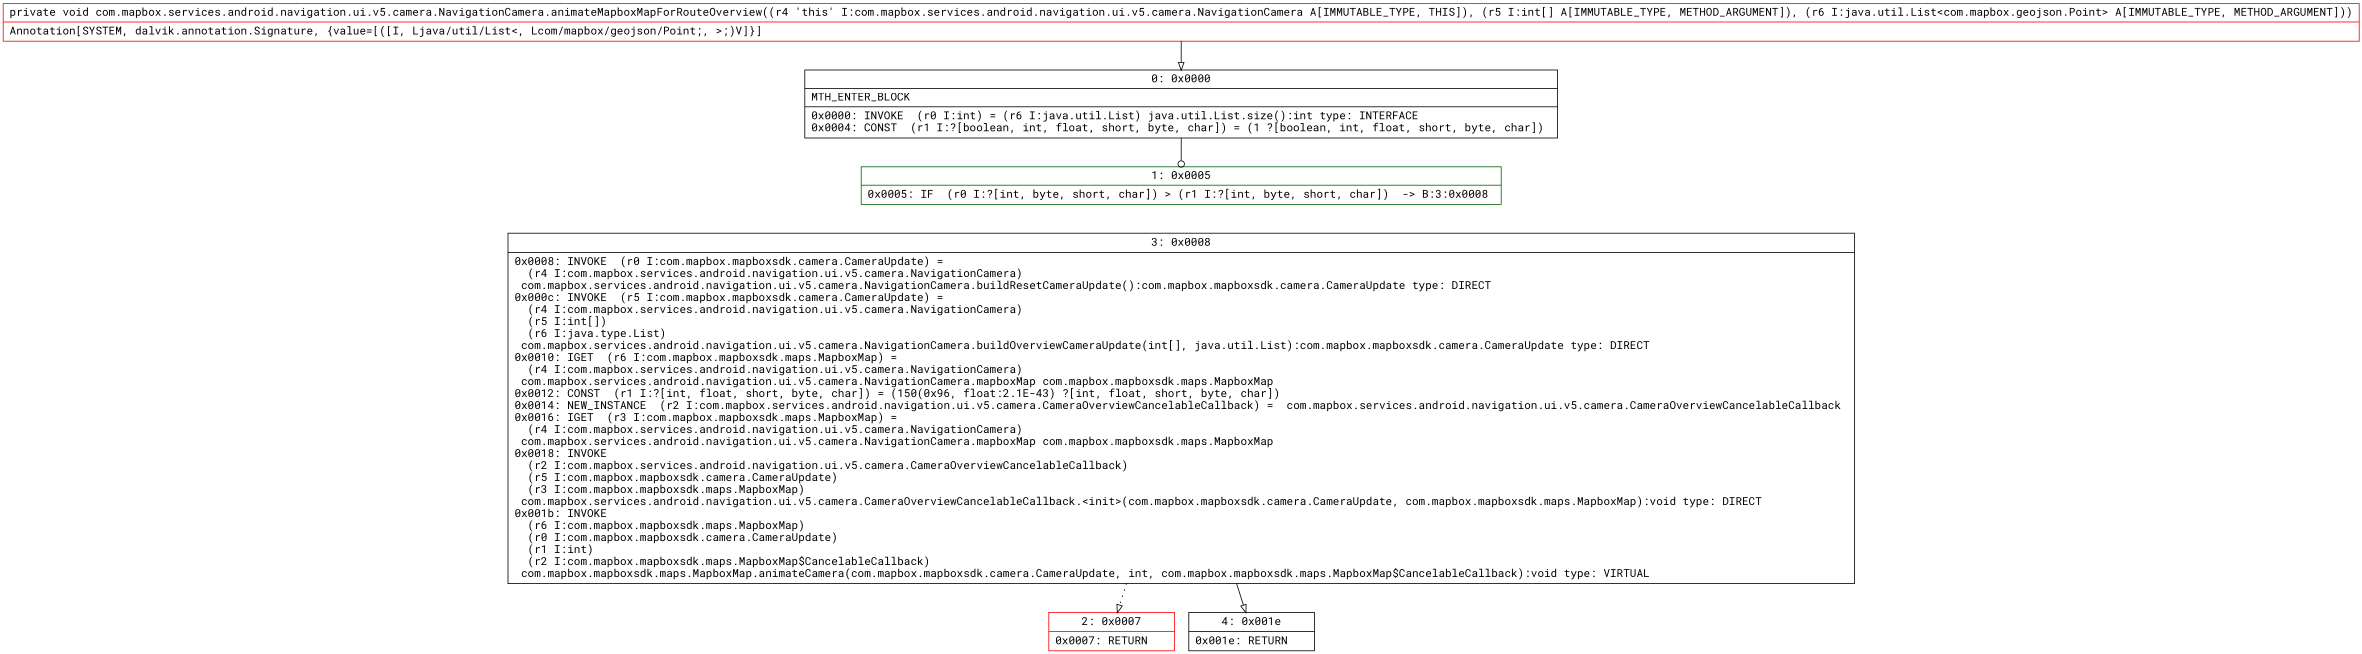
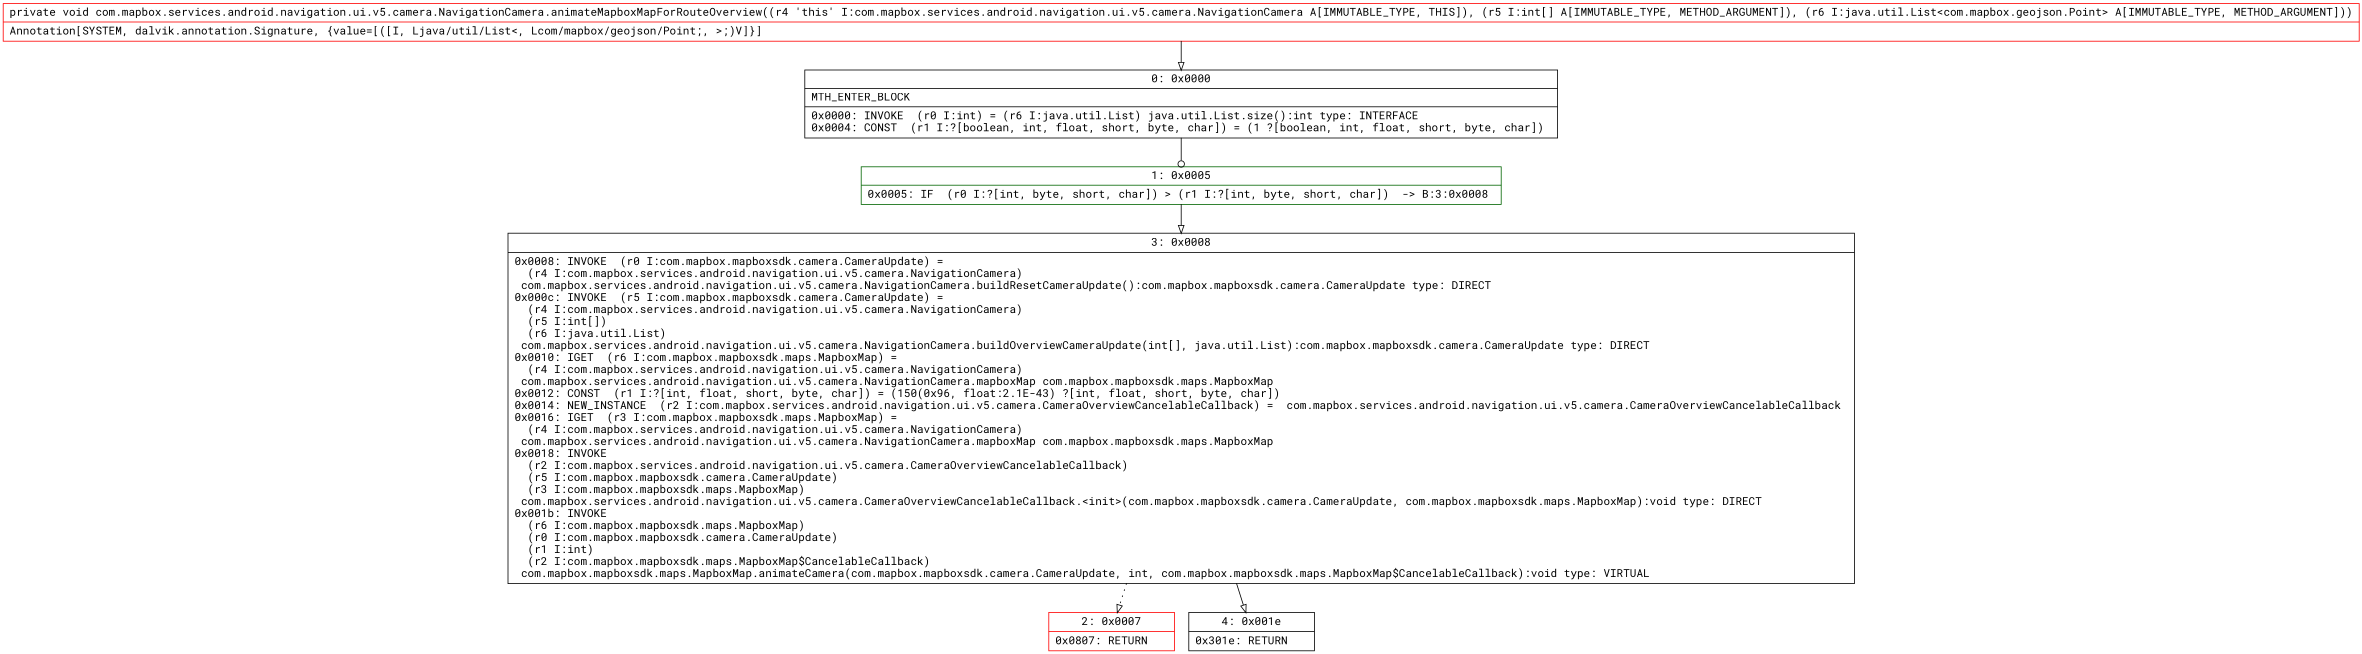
edge "1: 0x0005" -> "3: 0x0008": added
node "3: 0x0008": text "(r6 I:java.type.List)" -> "(r6 I:java.util.List)"
node "2: 0x0007": text "0x0007: RETURN" -> "0x0807: RETURN"
node "4: 0x001e": text "0x001e: RETURN" -> "0x301e: RETURN"
